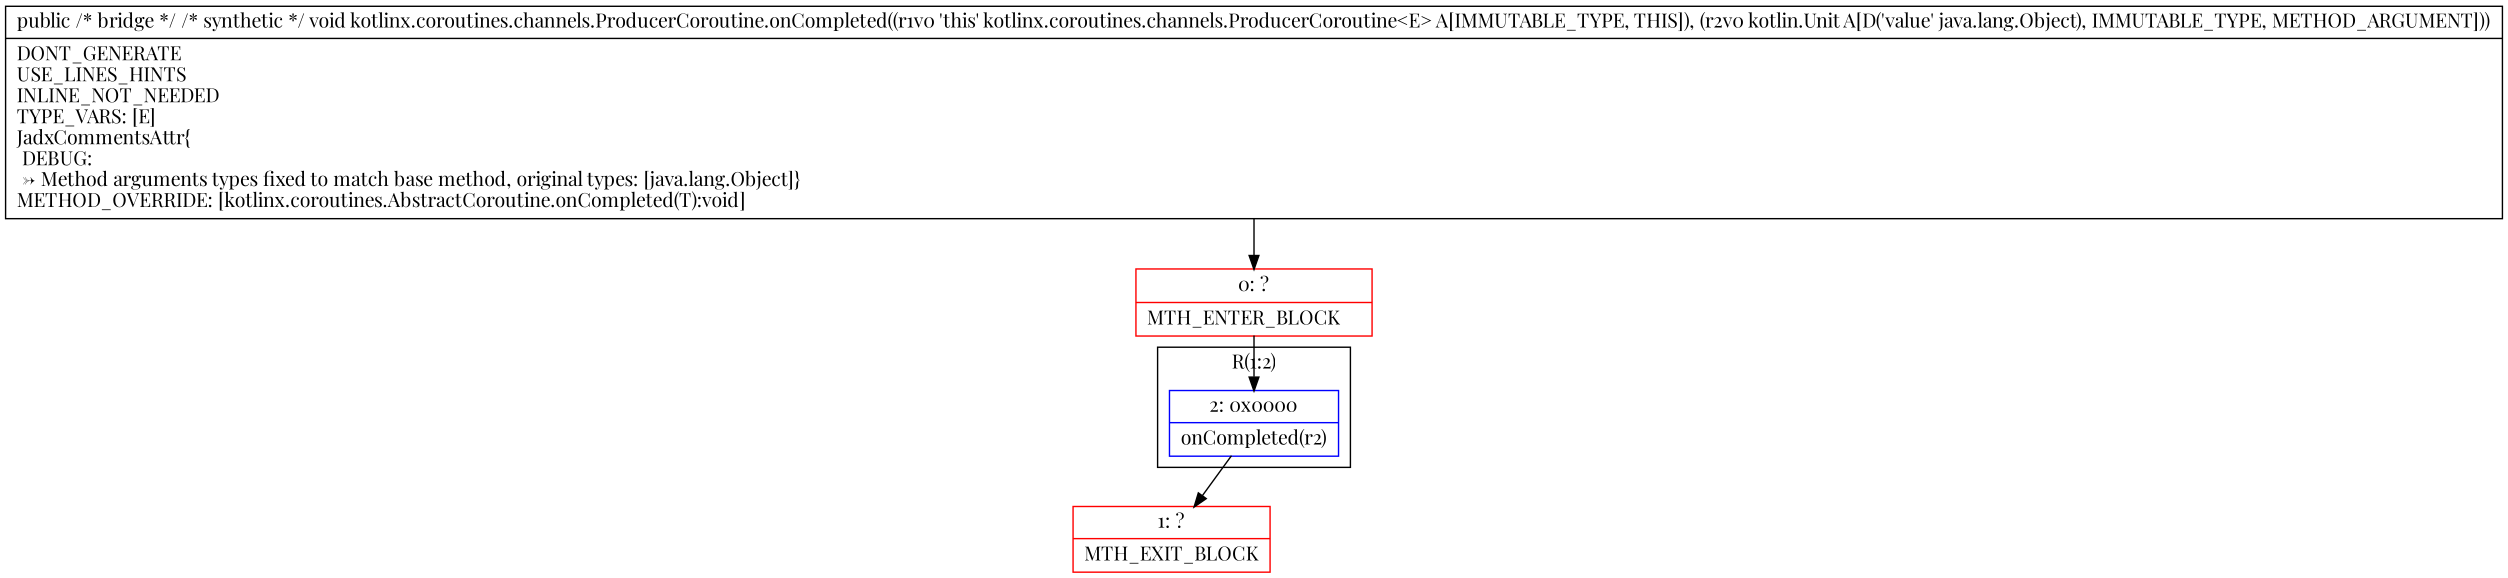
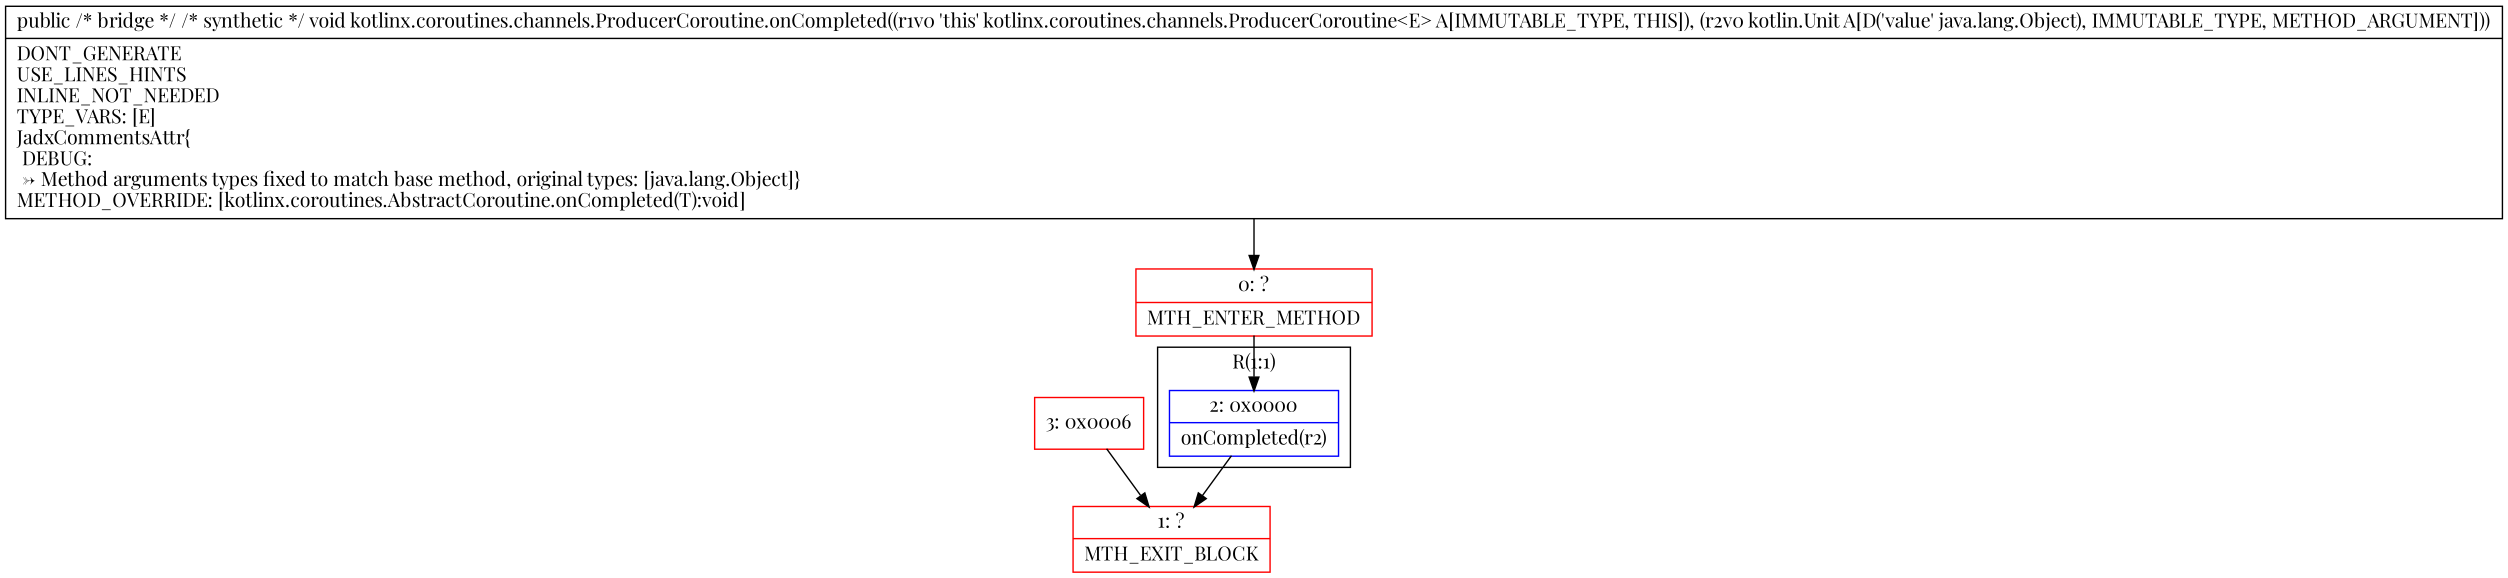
node "0: ?": text "MTH_ENTER_BLOCK" -> "MTH_ENTER_METHOD"
cluster "R(1:2)": label "R(1:2)" -> "R(1:1)"
node "3: 0x0006": added
